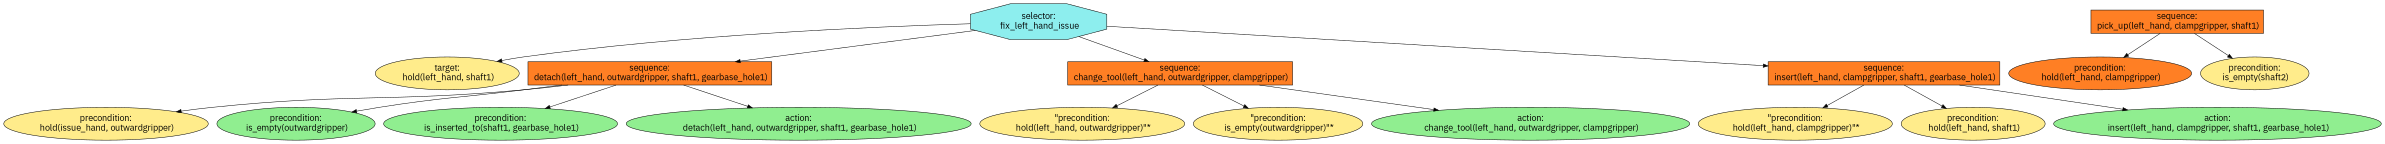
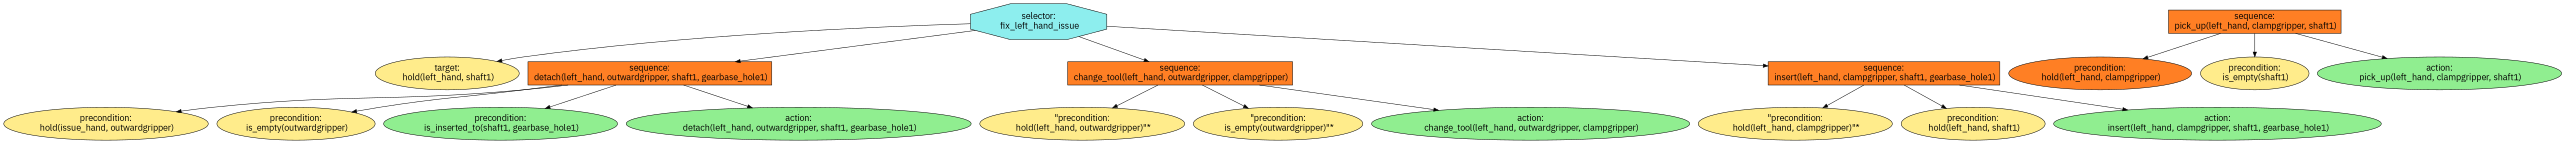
node "precondition: is_empty(shaft2)": label "precondition: is_empty(shaft2)" -> "precondition: is_empty(shaft1)"
node "action: pick_up(left_hand, clampgripper, shaft1)": added
node "precondition: is_empty(outwardgripper)": fillcolor lightgreen -> lightgoldenrod1
